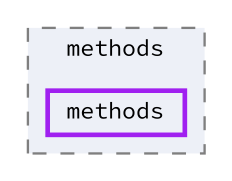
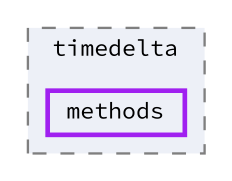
cluster "methods": label "methods" -> "timedelta"
